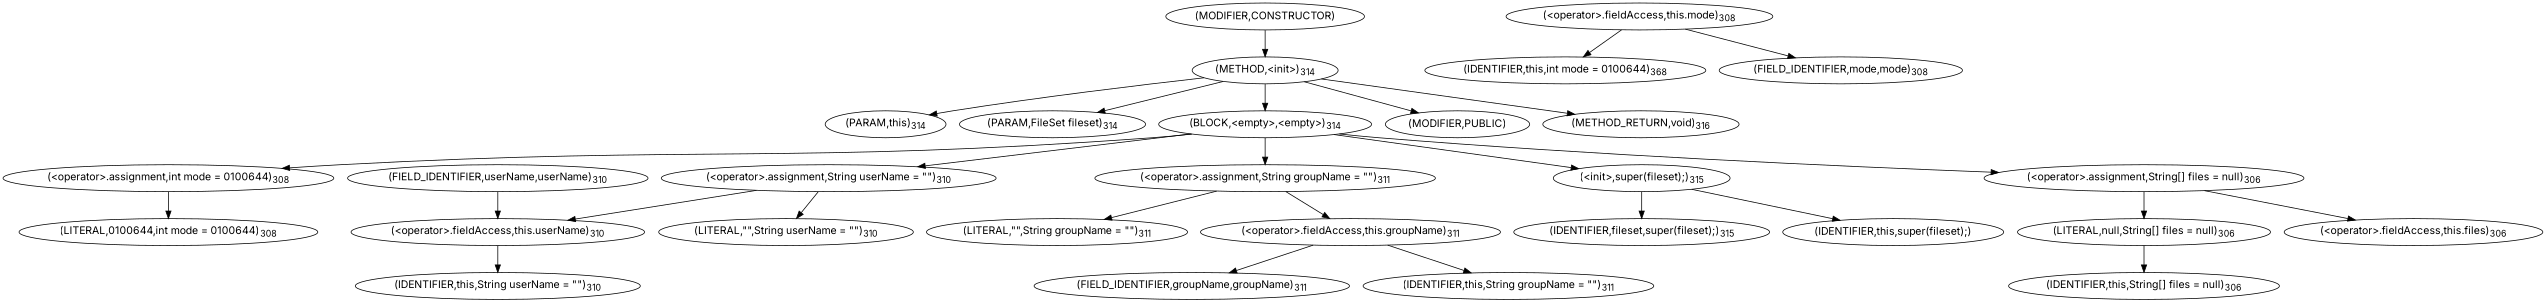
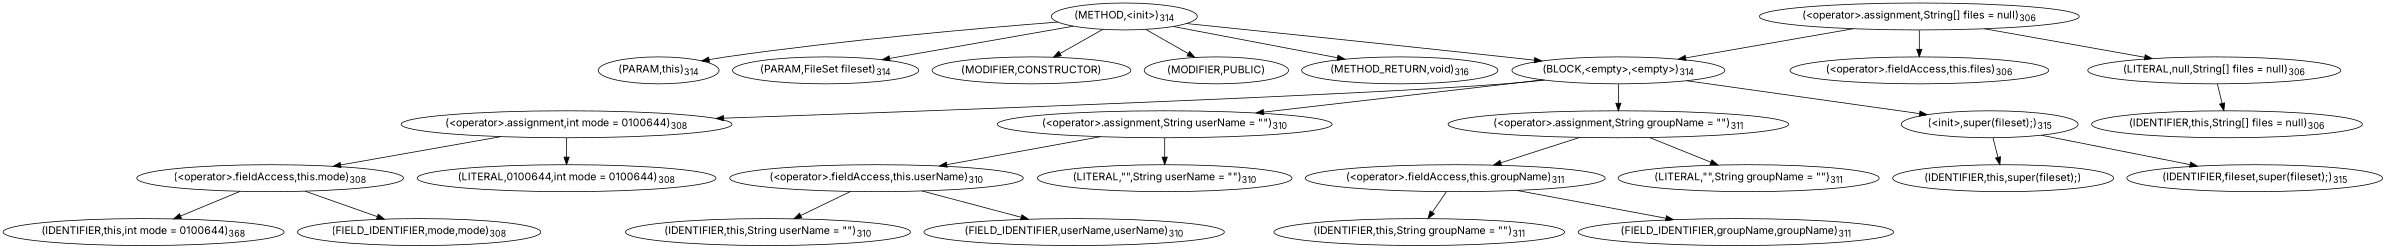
edge "(MODIFIER,CONSTRUCTOR)" -> "(METHOD,<init>)": reversed
edge "(<operator>.assignment,int mode = 0100644)" -> "(<operator>.fieldAccess,this.mode)": added
edge "(BLOCK,<empty>,<empty>)" -> "(<operator>.assignment,String[] files = null)": reversed
edge "(FIELD_IDENTIFIER,userName,userName)" -> "(<operator>.fieldAccess,this.userName)": reversed
